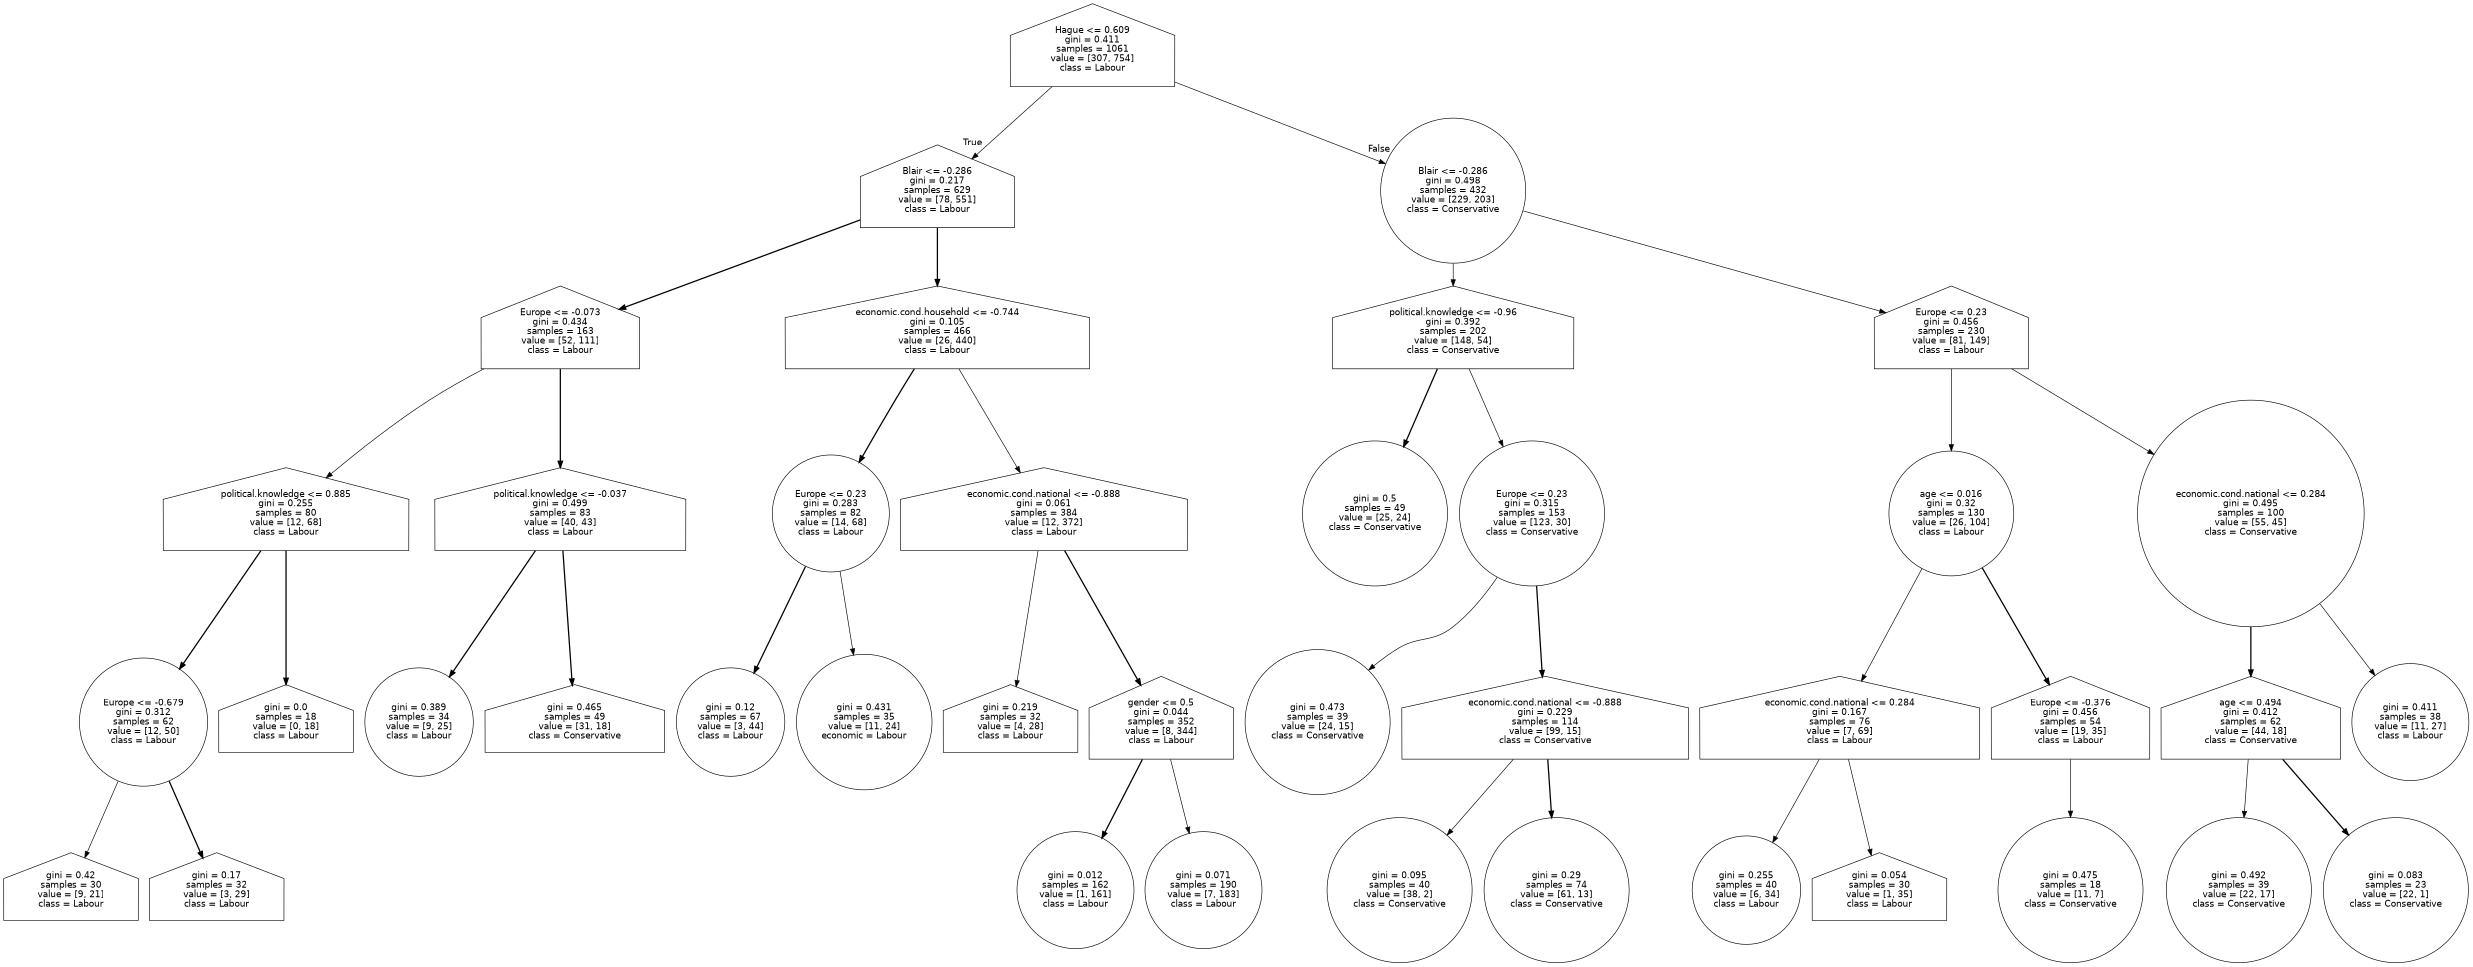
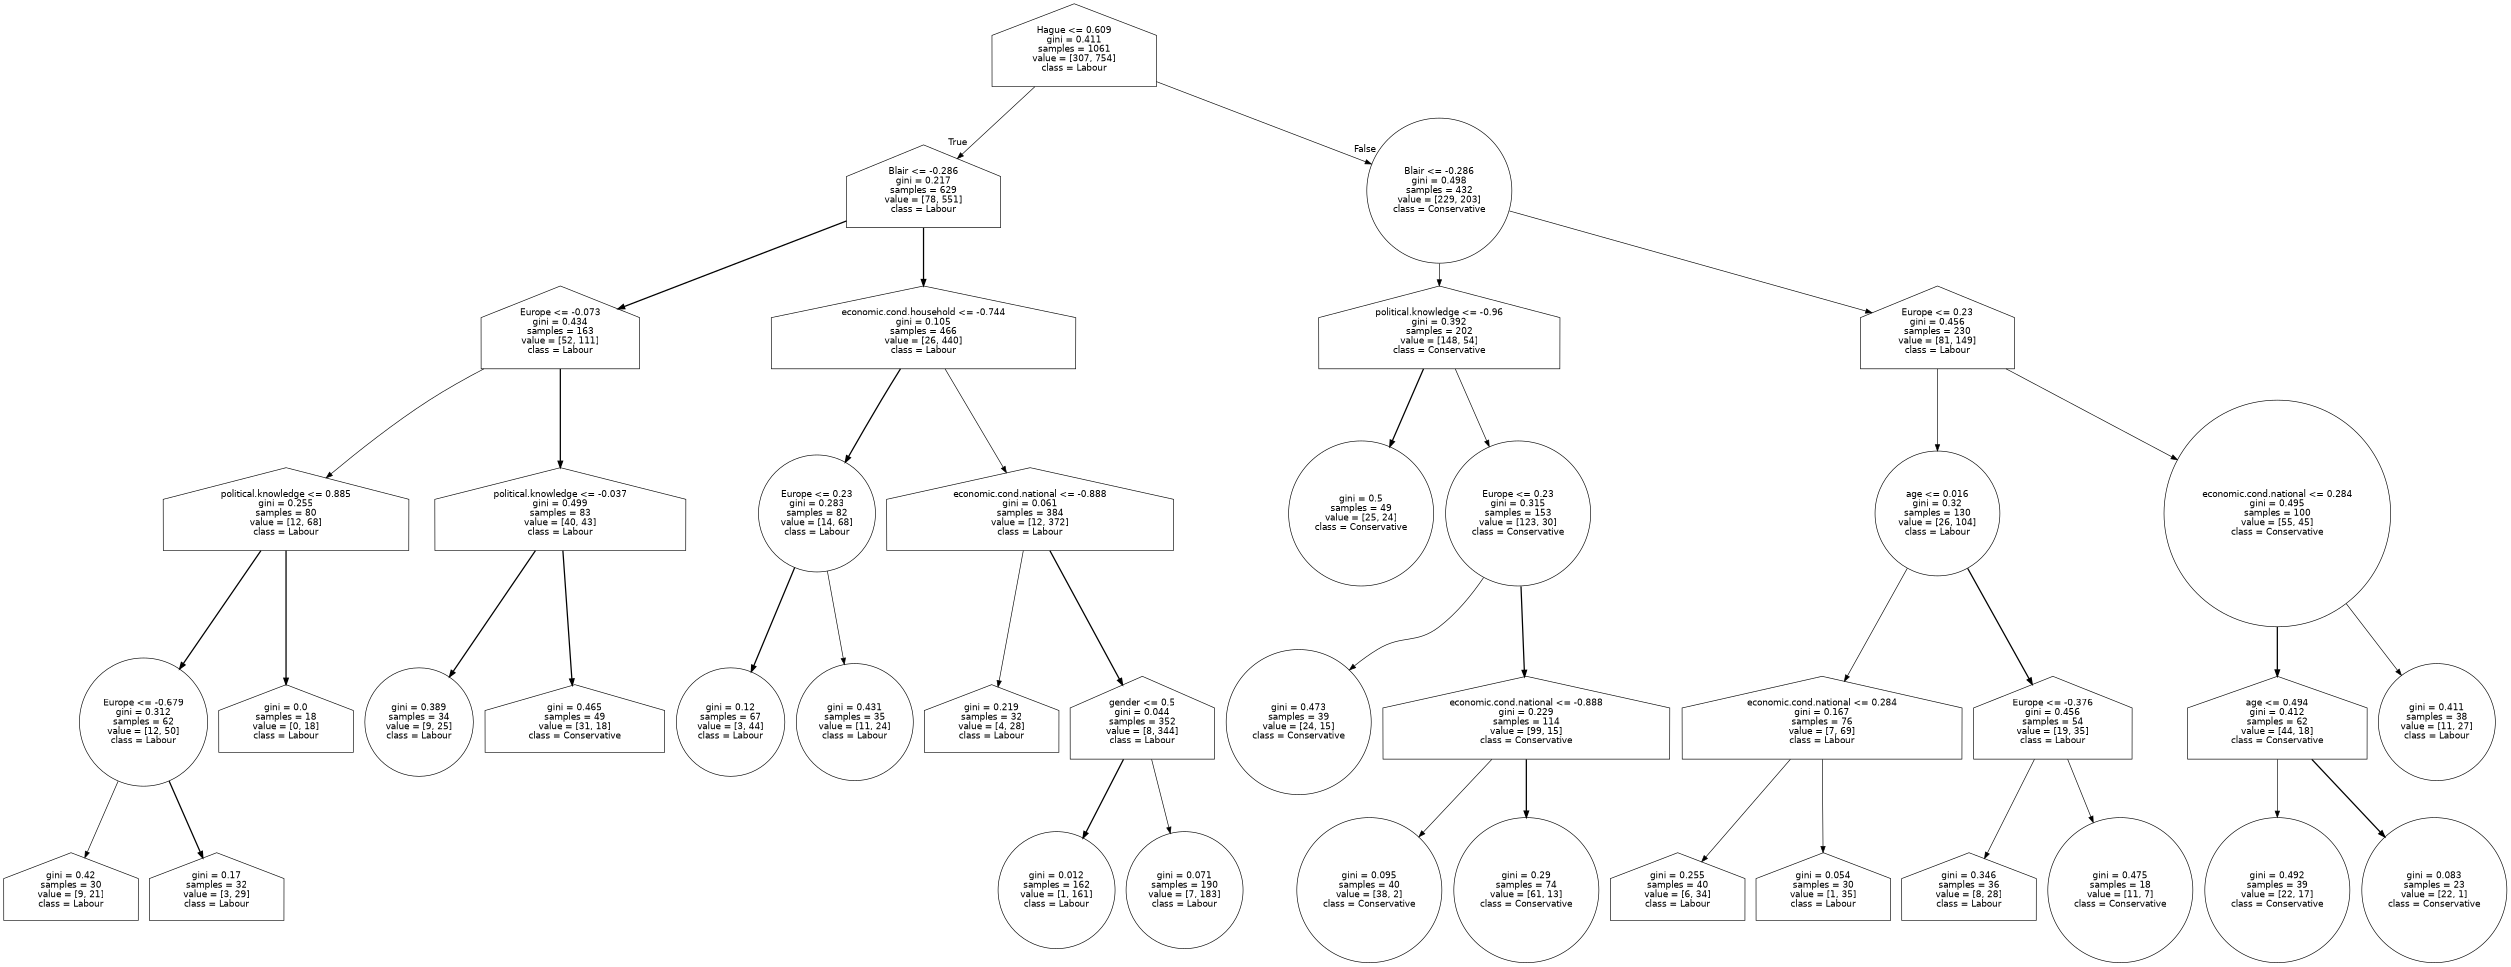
node "gini = 0.431 samples = 35 value = [11, 24] economic = Labour": label "gini = 0.431 samples = 35 value = [11, 24] economic = Labour" -> "gini = 0.431 samples = 35 value = [11, 24] class = Labour"
node "gini = 0.255 samples = 40 value = [6, 34] class = Labour": shape circle -> house
node "gini = 0.346 samples = 36 value = [8, 28] class = Labour": added
